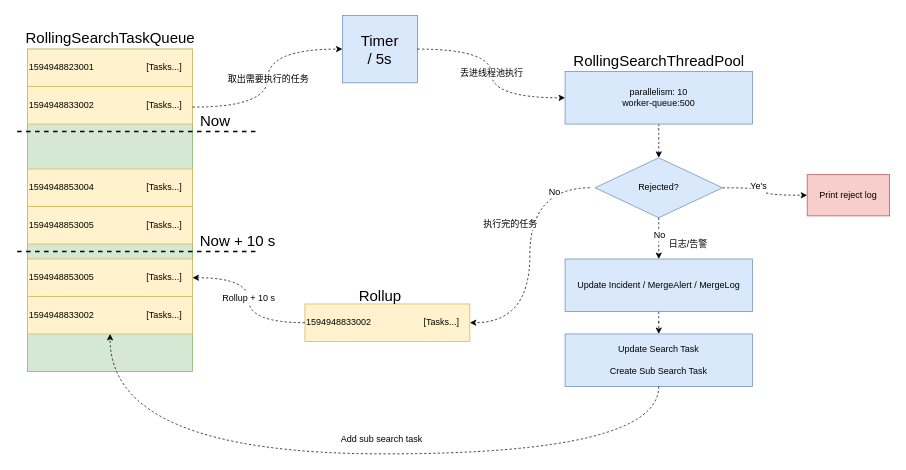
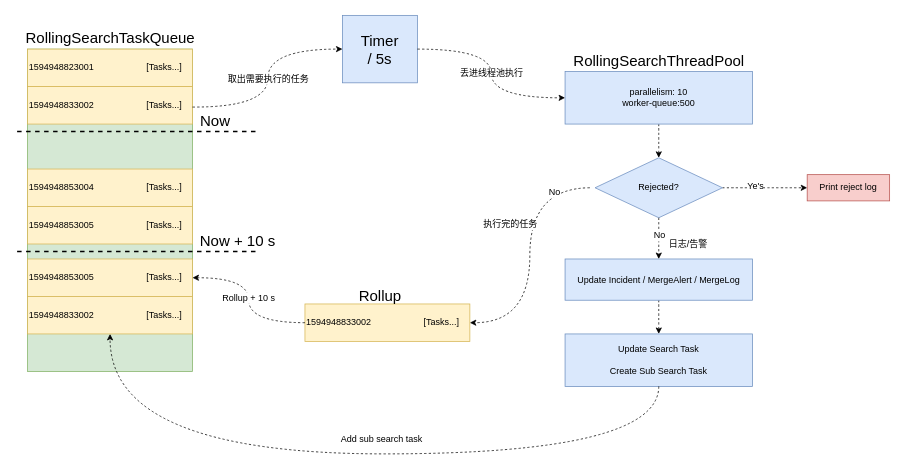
node "Print reject log": size 83x41 -> 83x26
node "Update Incident / MergeAlert / MergeLog": size 188x53 -> 188x41
